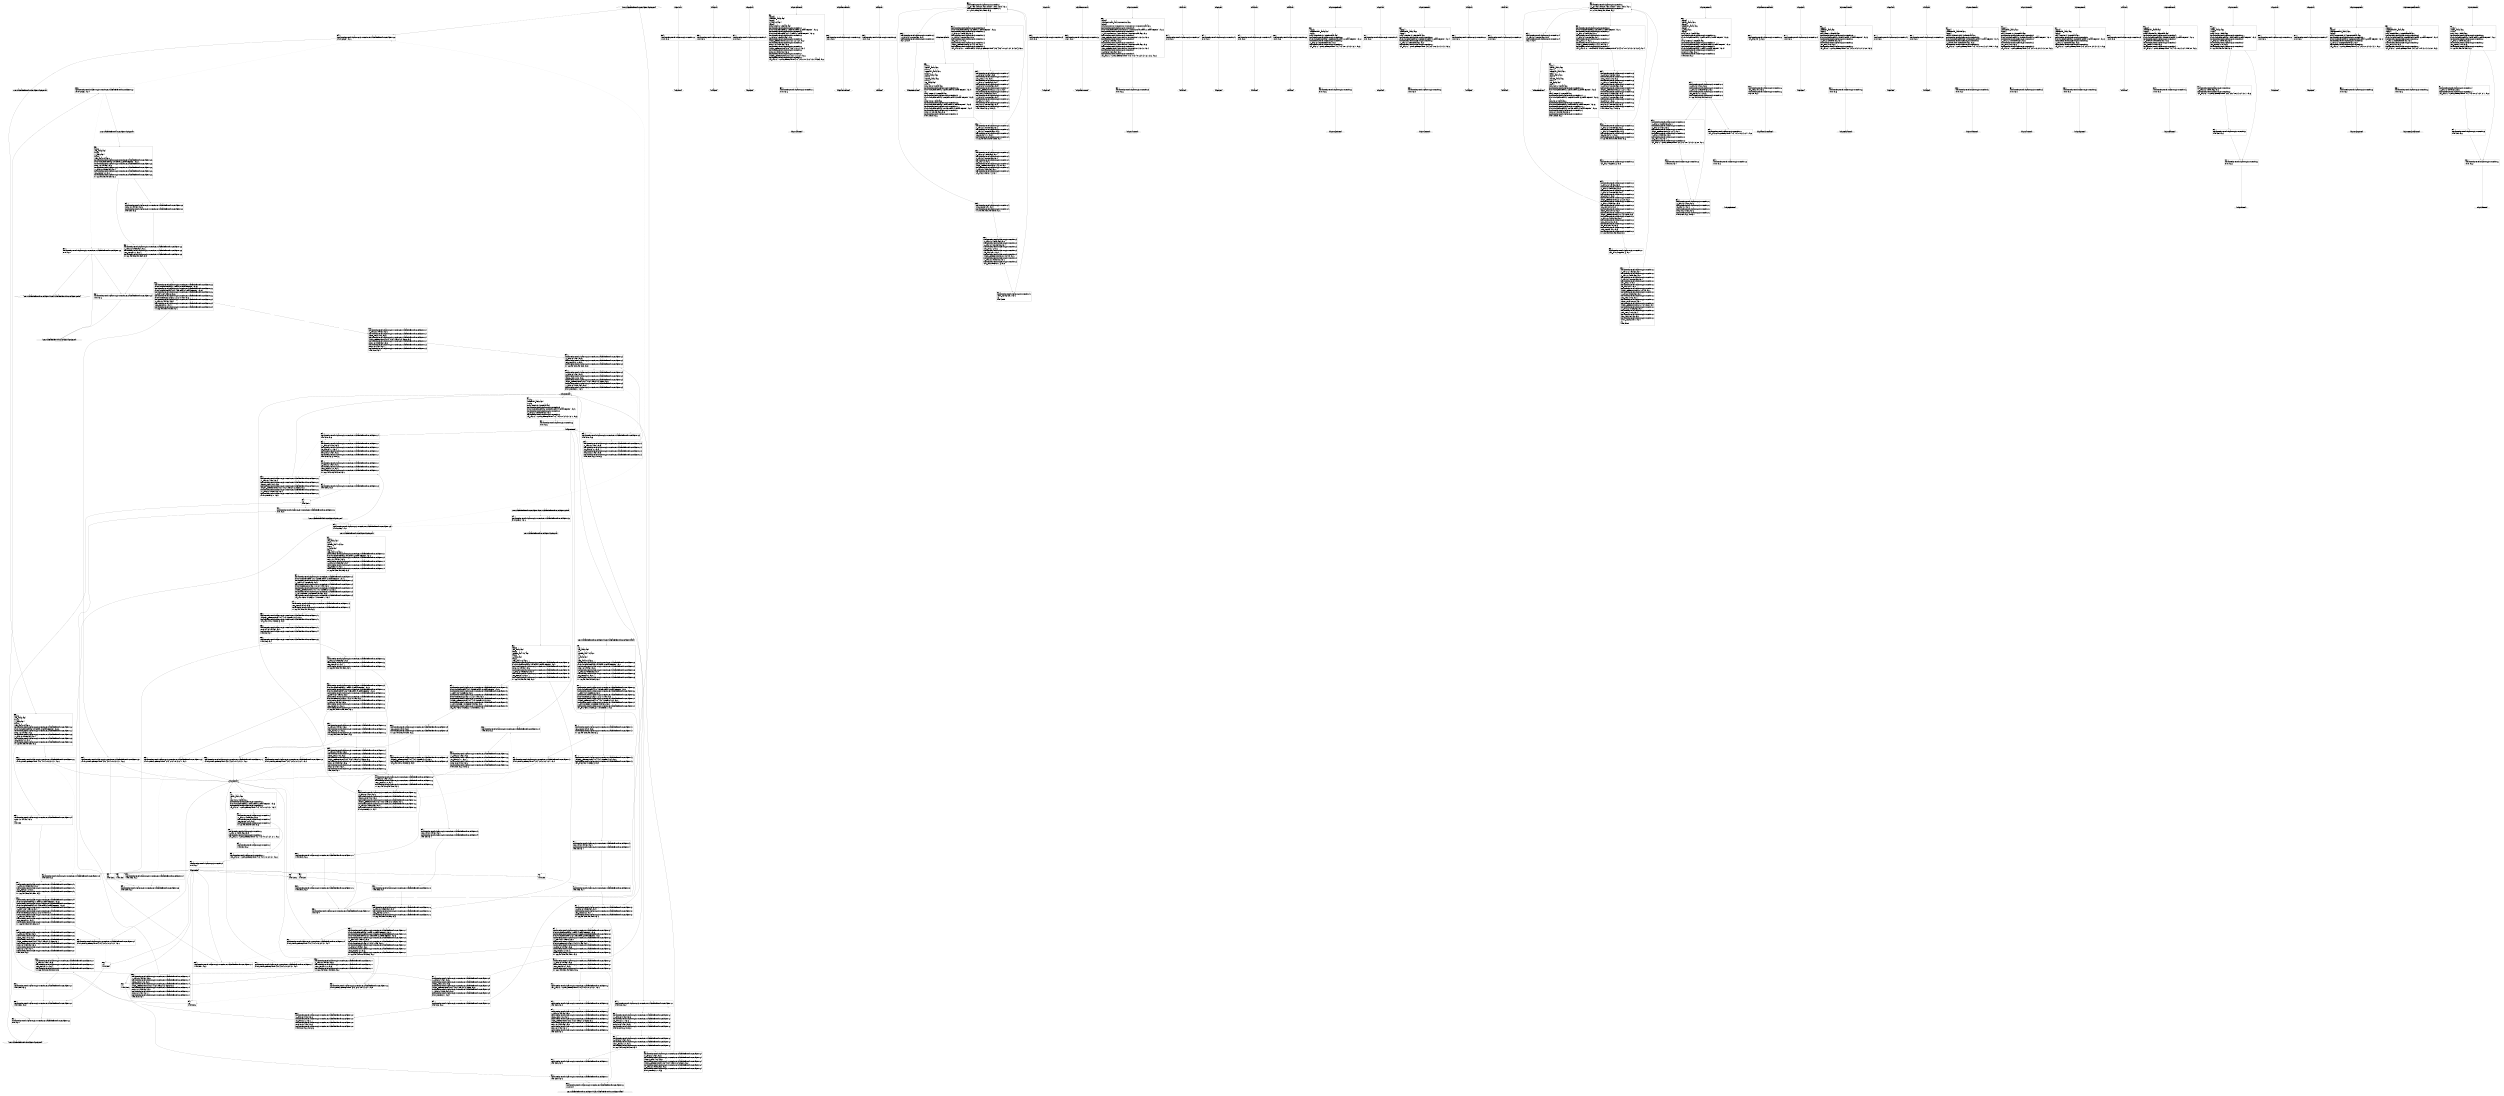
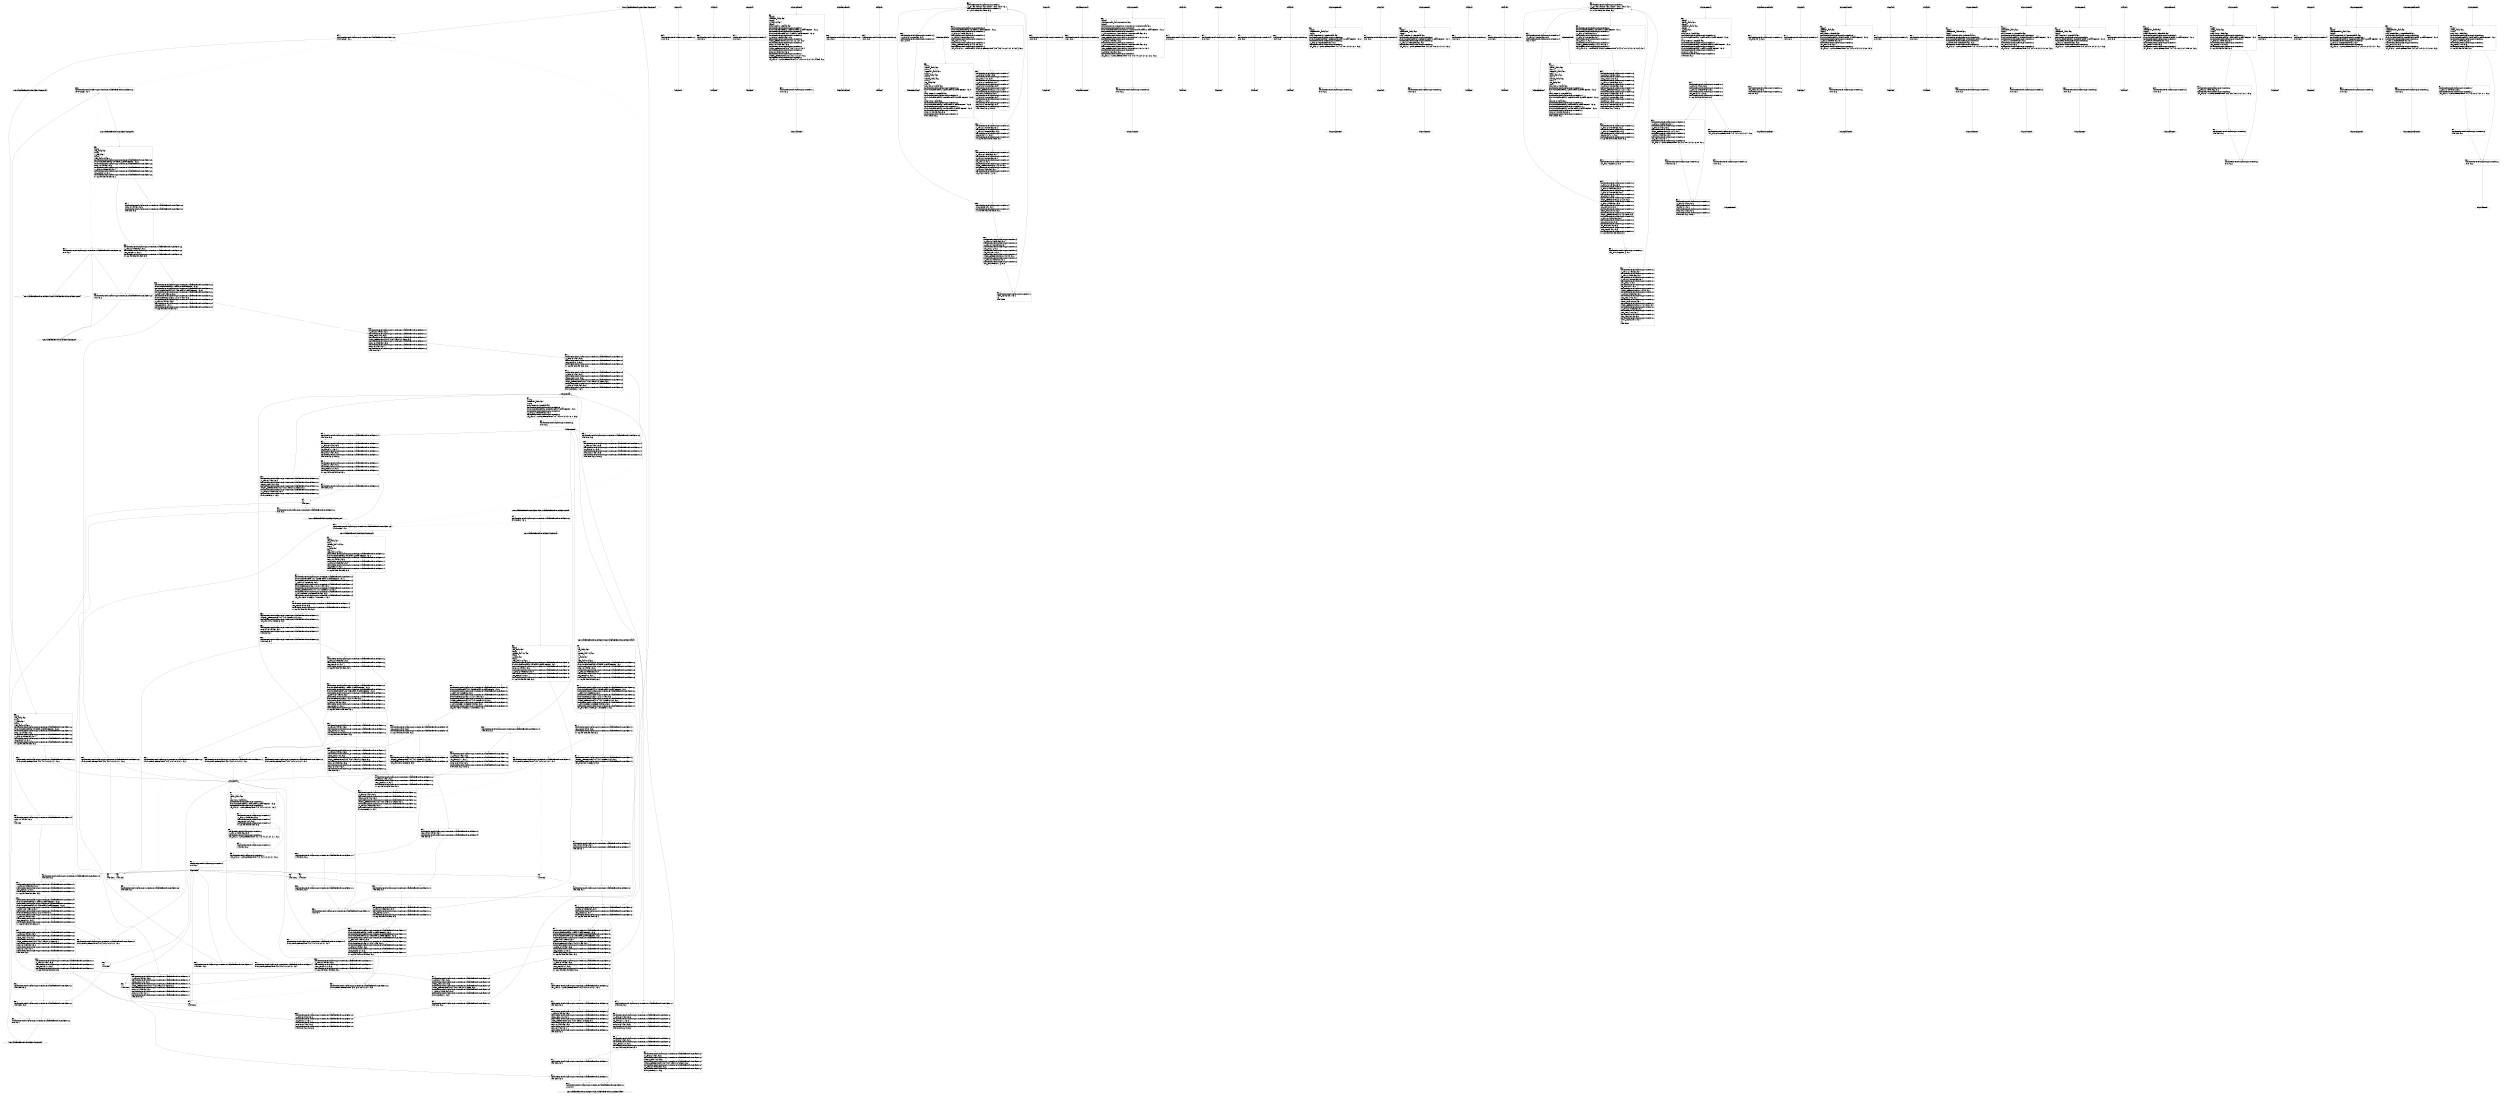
node "io_ll_bad2_start": removed
node "io_ll_decodeHexChars_start": added
node "{io_ll_printWLine_end}": removed
node "BB92:": removed
